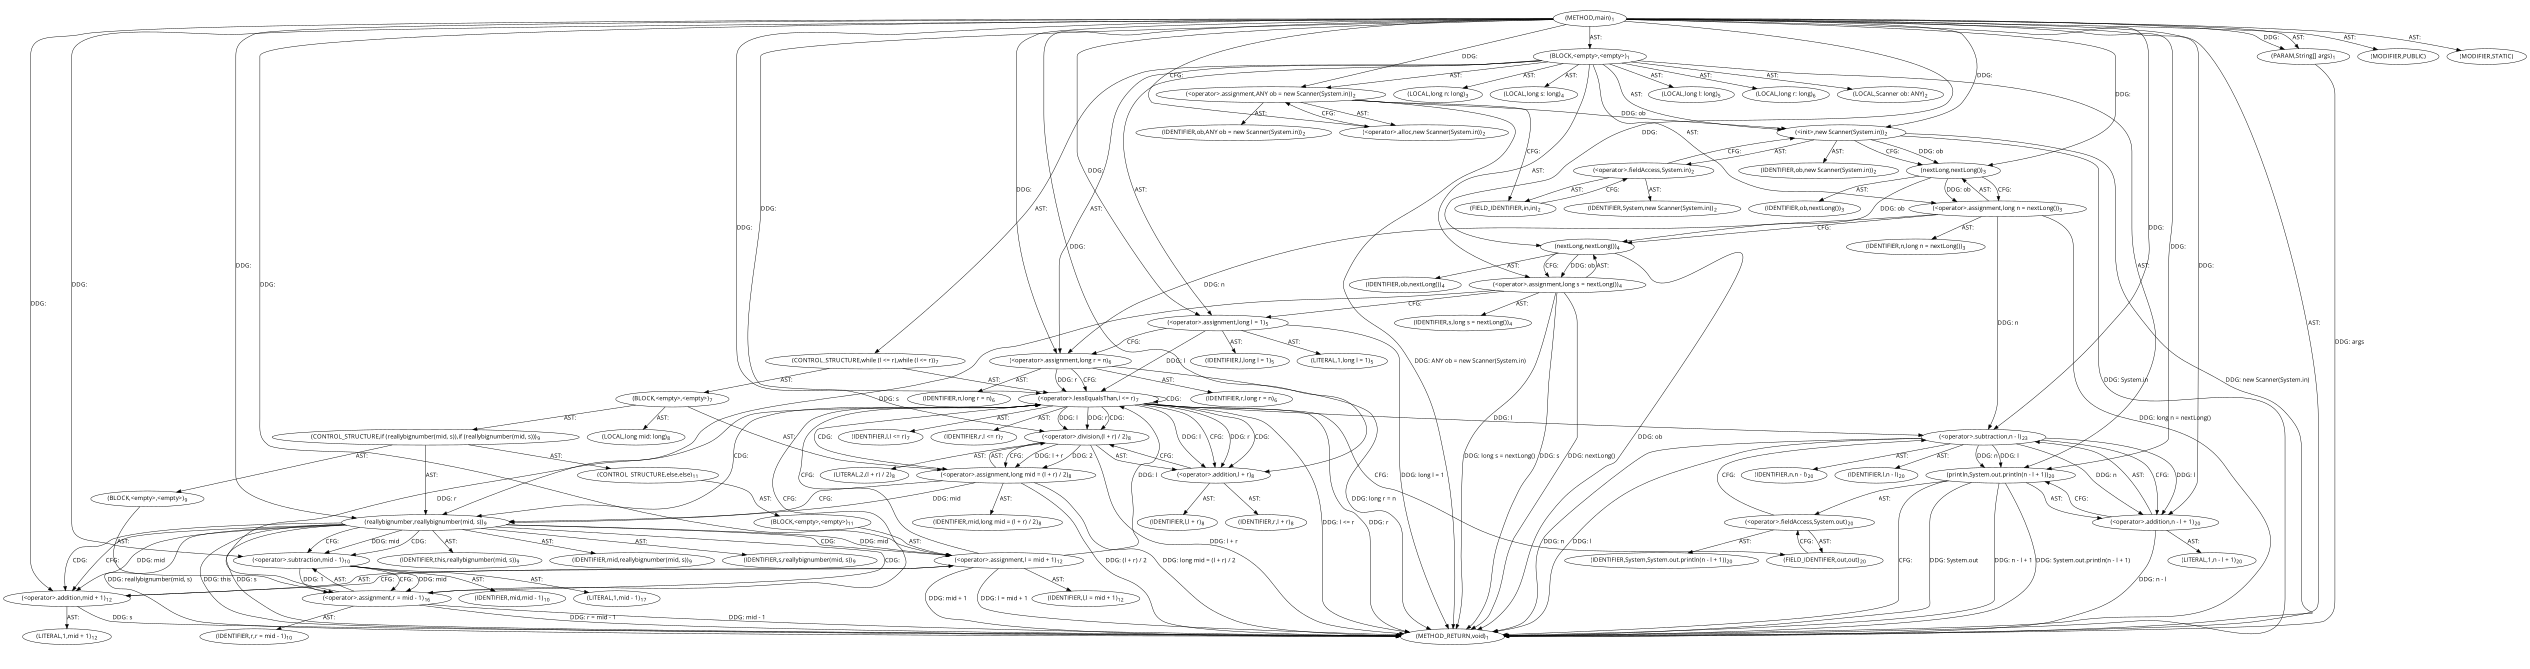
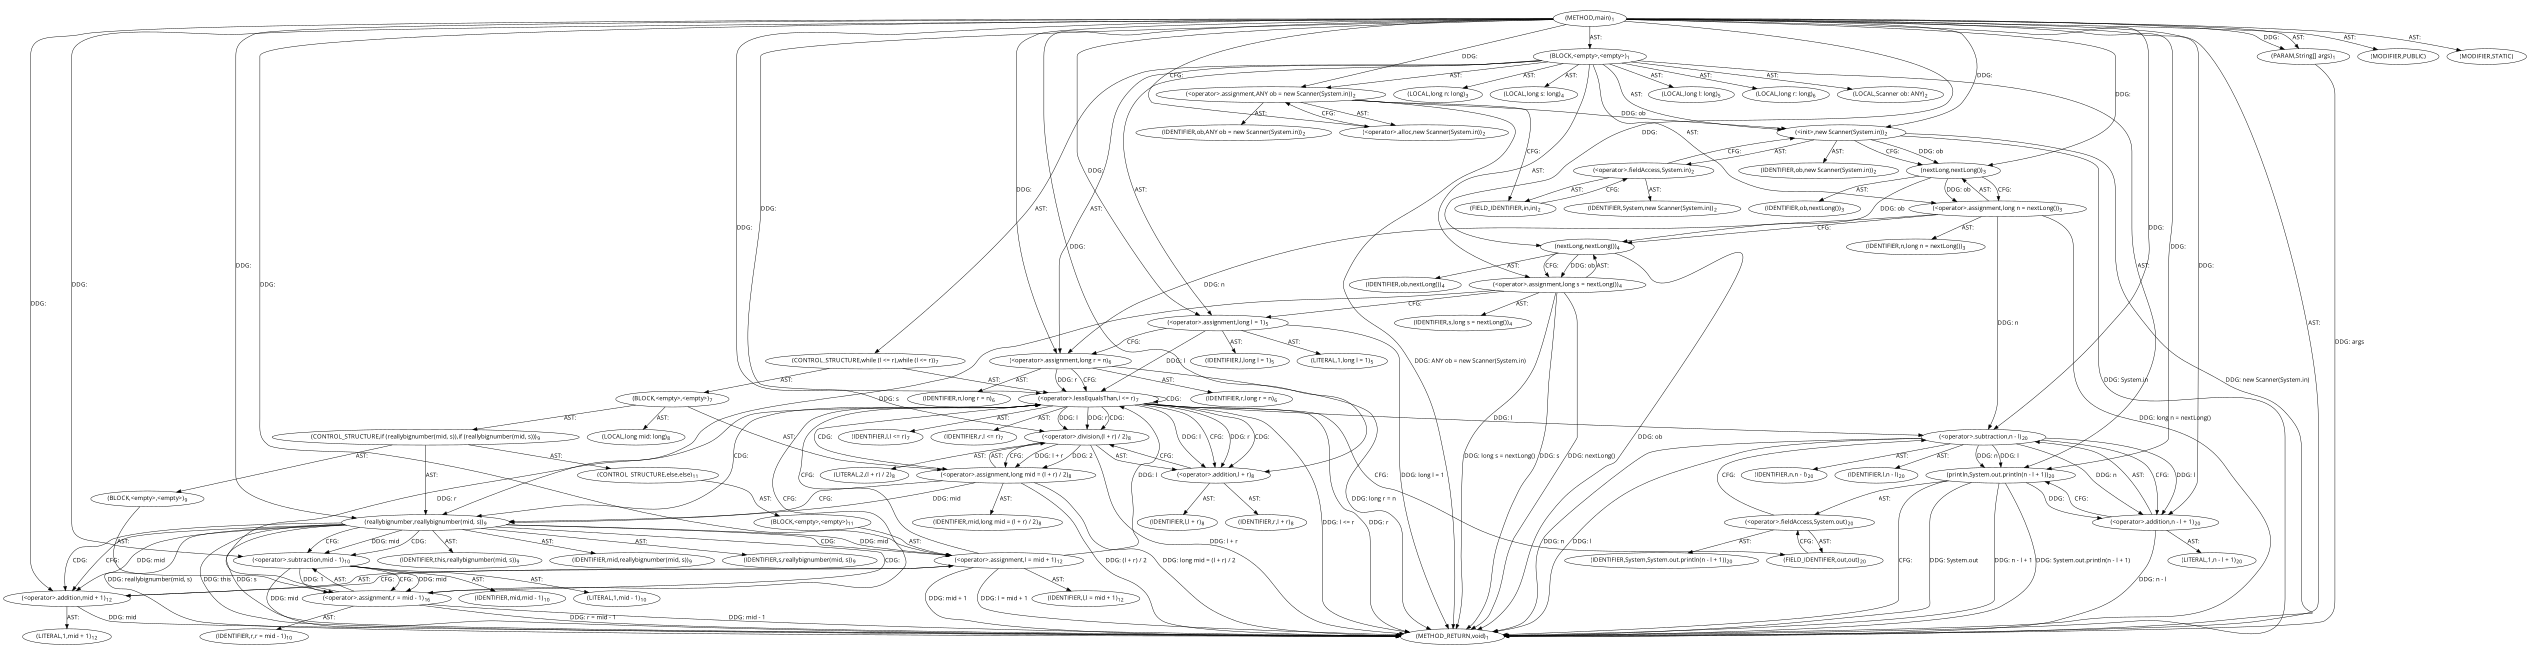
node "(<operator>.subtraction,n - l)": text "23" -> "20"
edge "(println,System.out.println(n - l + 1))" -> "(<operator>.addition,n - l + 1)": label "AST: " -> "DDG: "
node "(LITERAL,1,mid - 1)": text "17" -> "10"
edge "(<operator>.addition,mid + 1)" -> "(METHOD_RETURN,void)": label "DDG: s" -> "DDG: mid"
edge "(<operator>.subtraction,mid - 1)" -> "(METHOD_RETURN,void)": added, label "DDG: mid"
